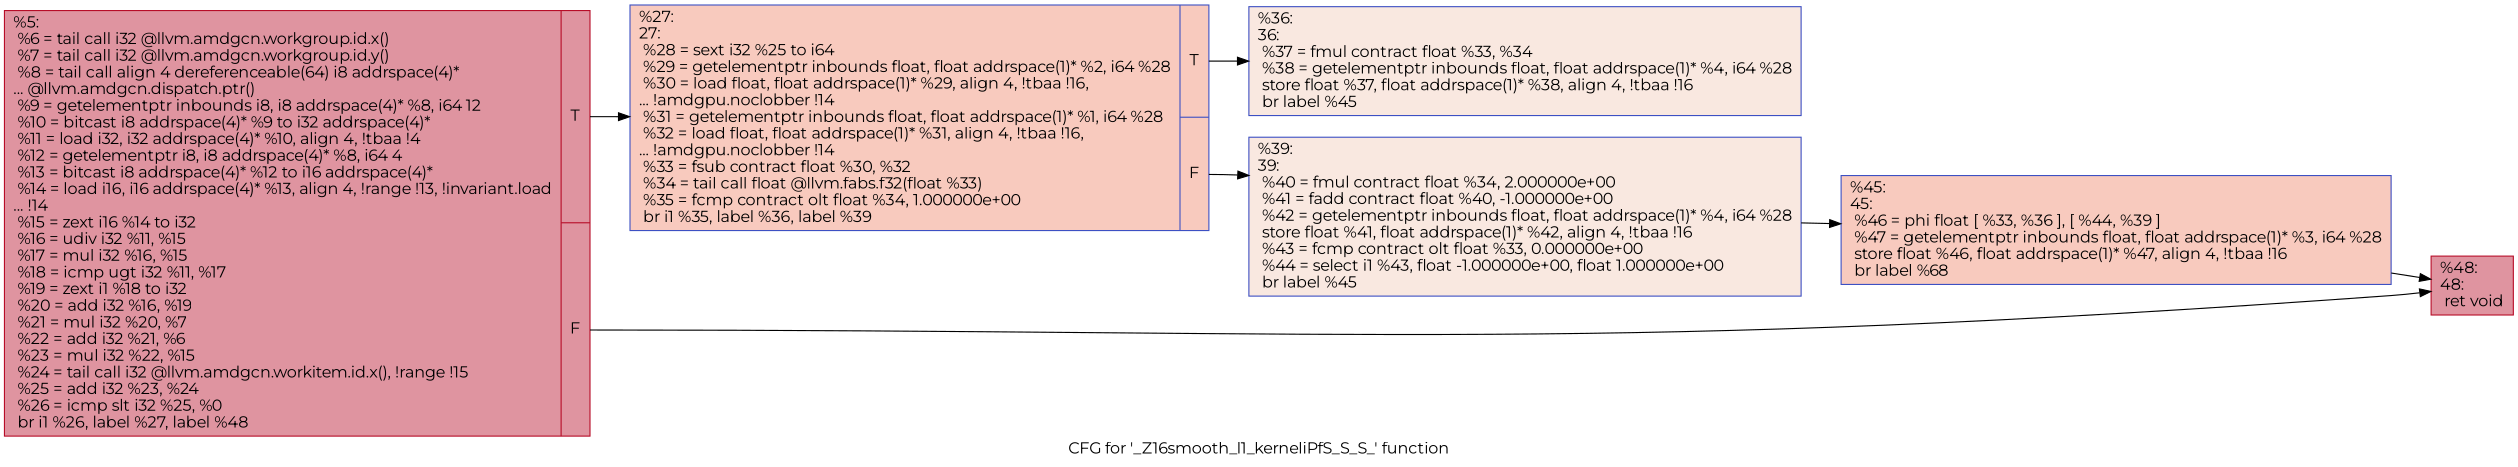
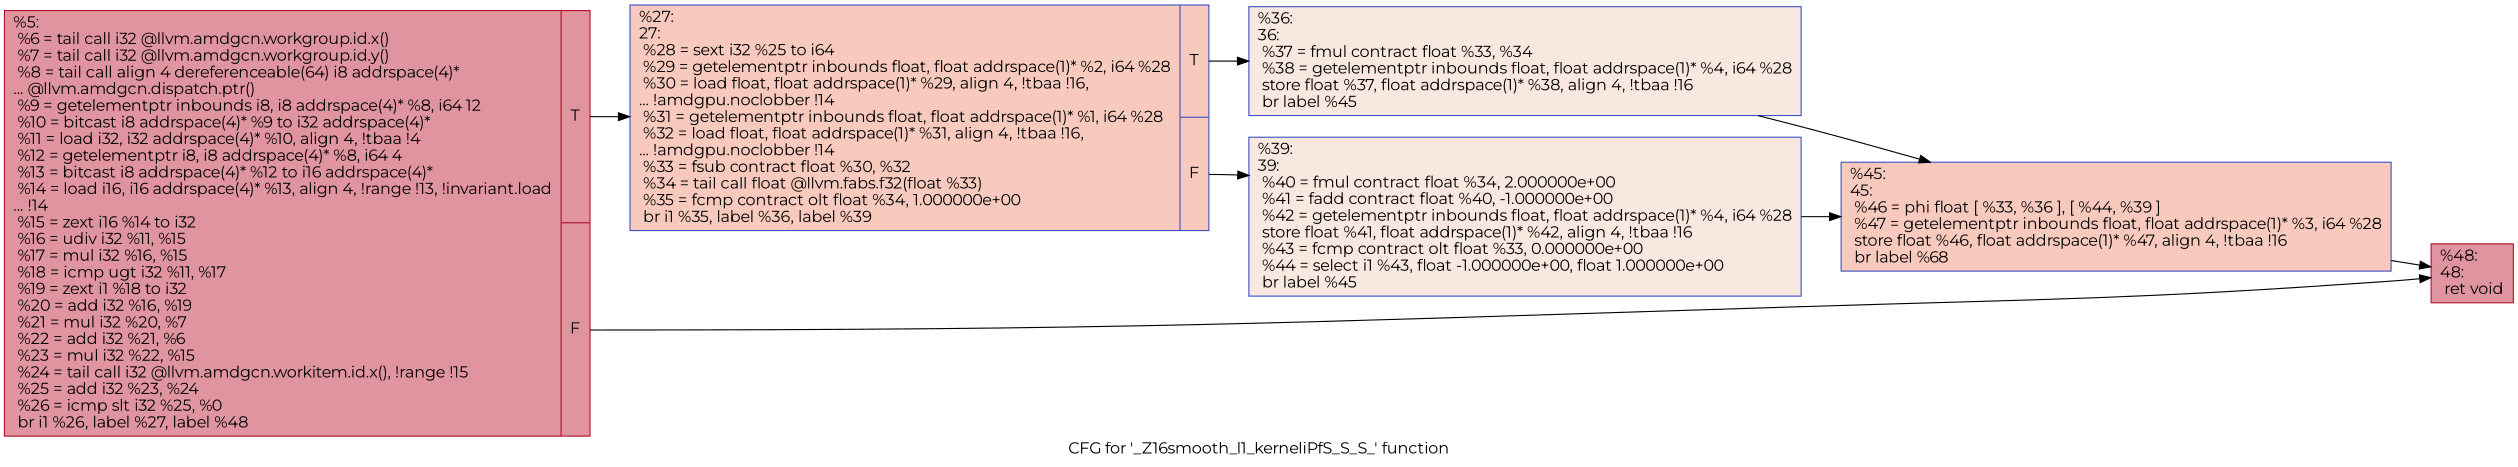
edge "%36:" -> "%45:": added
